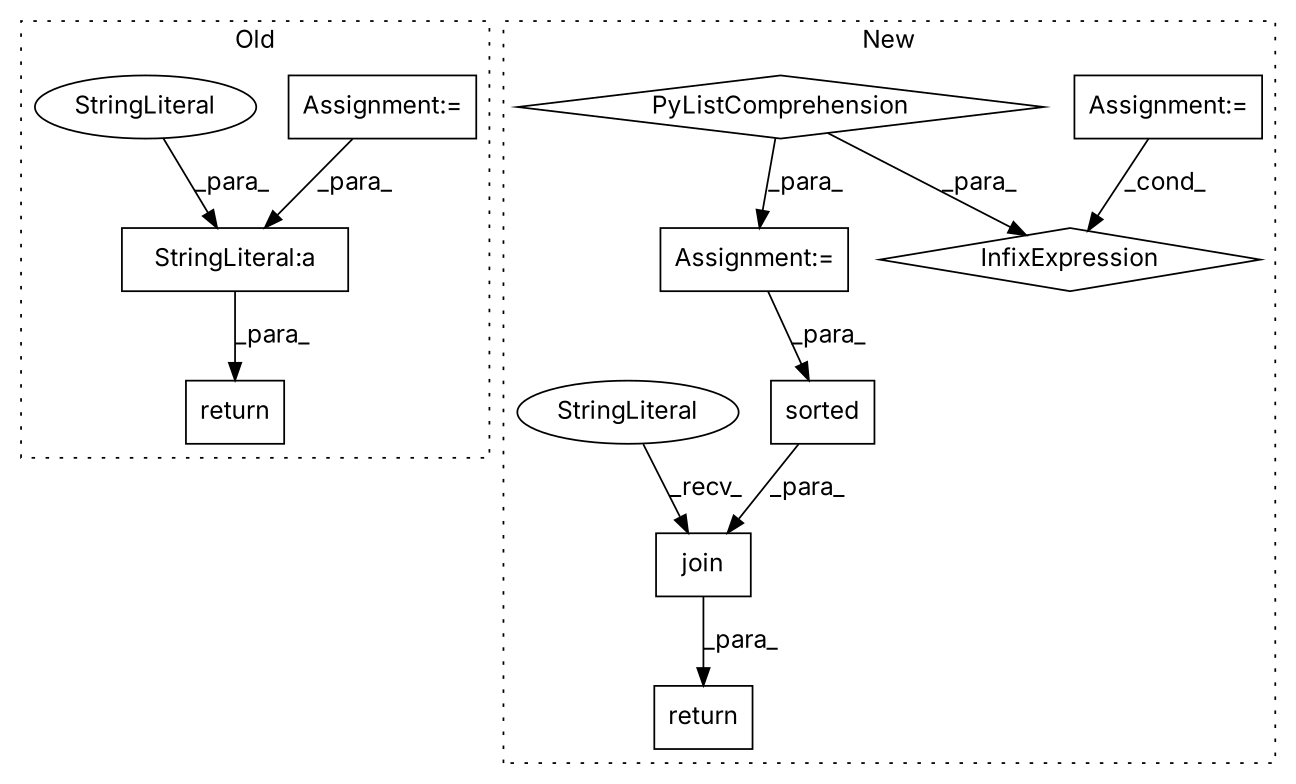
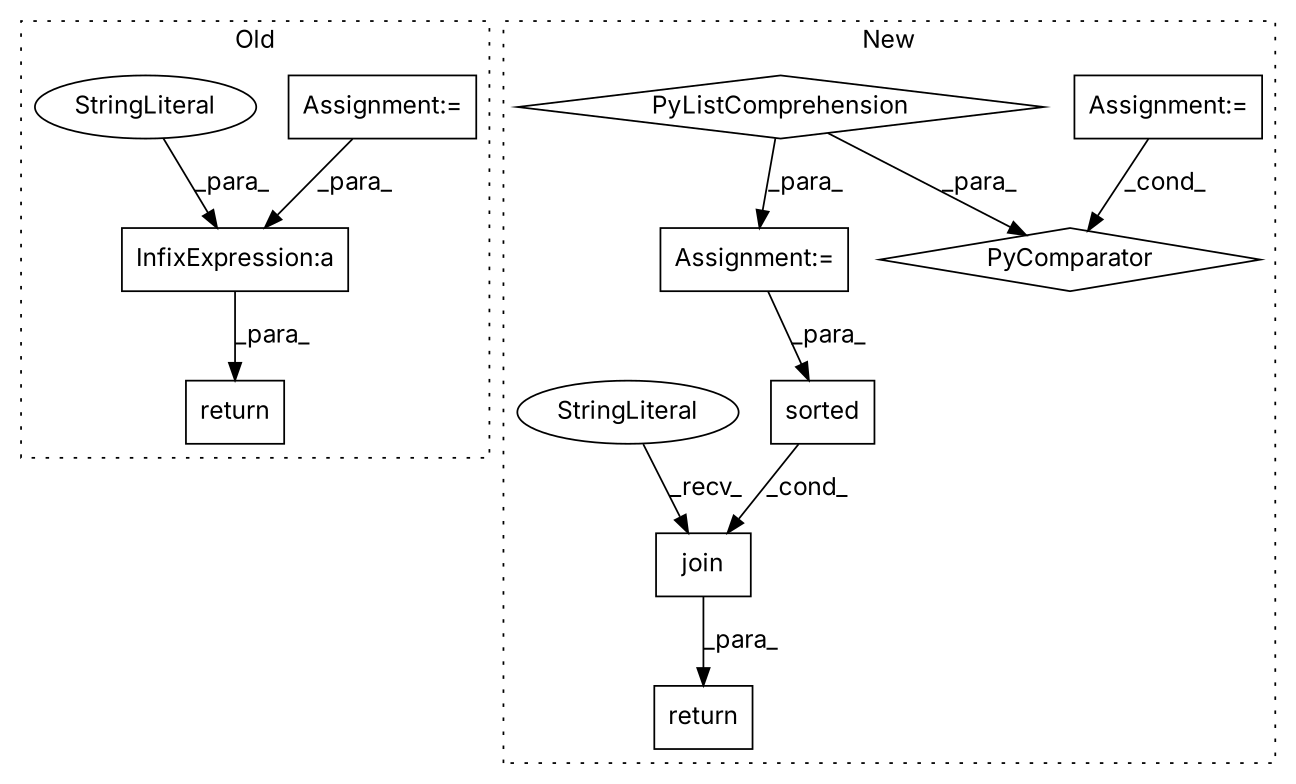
node "StringLiteral:a": label "StringLiteral:a" -> "InfixExpression:a"
node "InfixExpression": label "InfixExpression" -> "PyComparator"
edge "sorted" -> "join": label "_para_" -> "_cond_"
